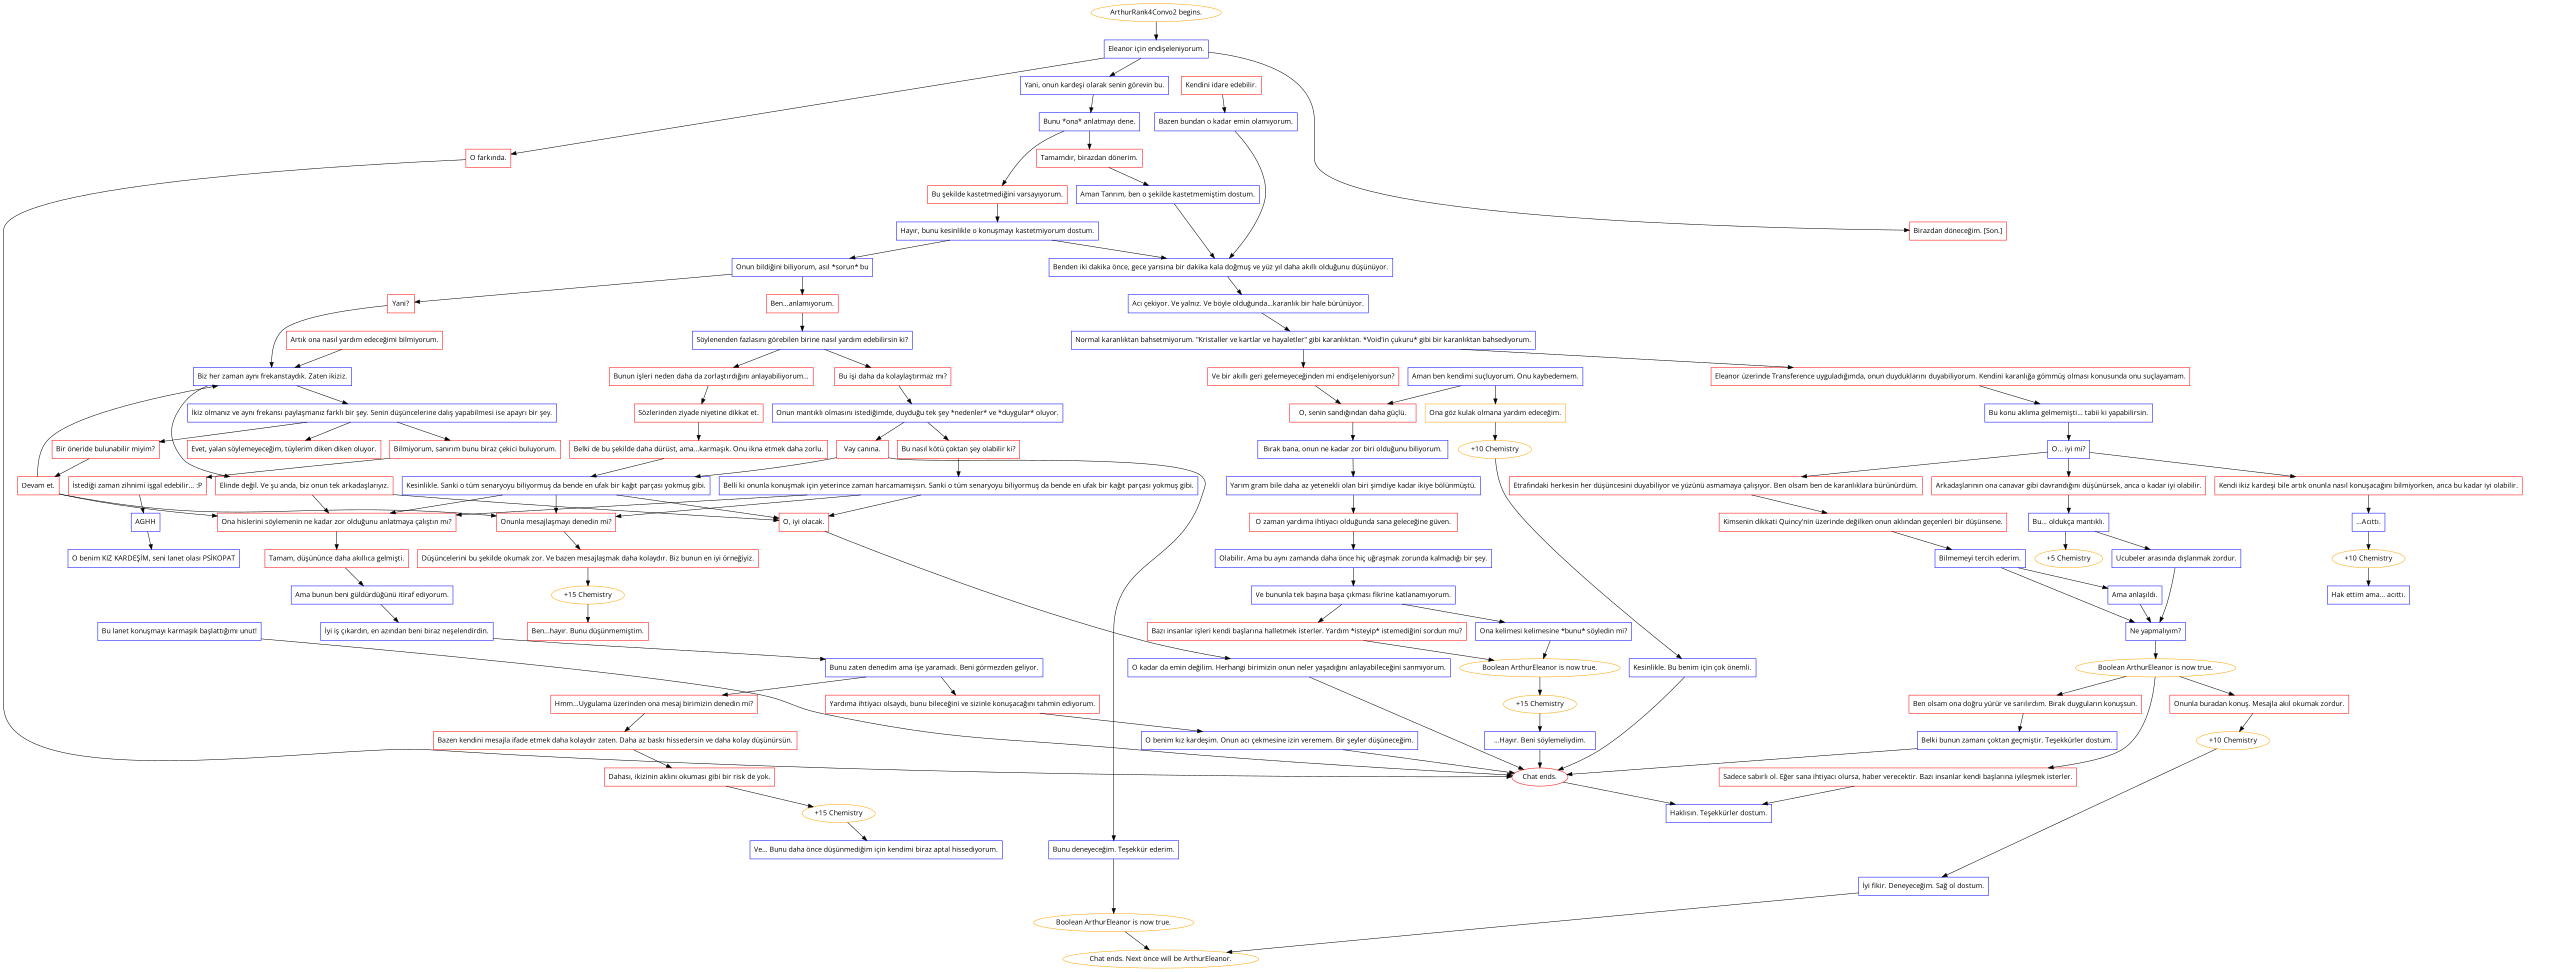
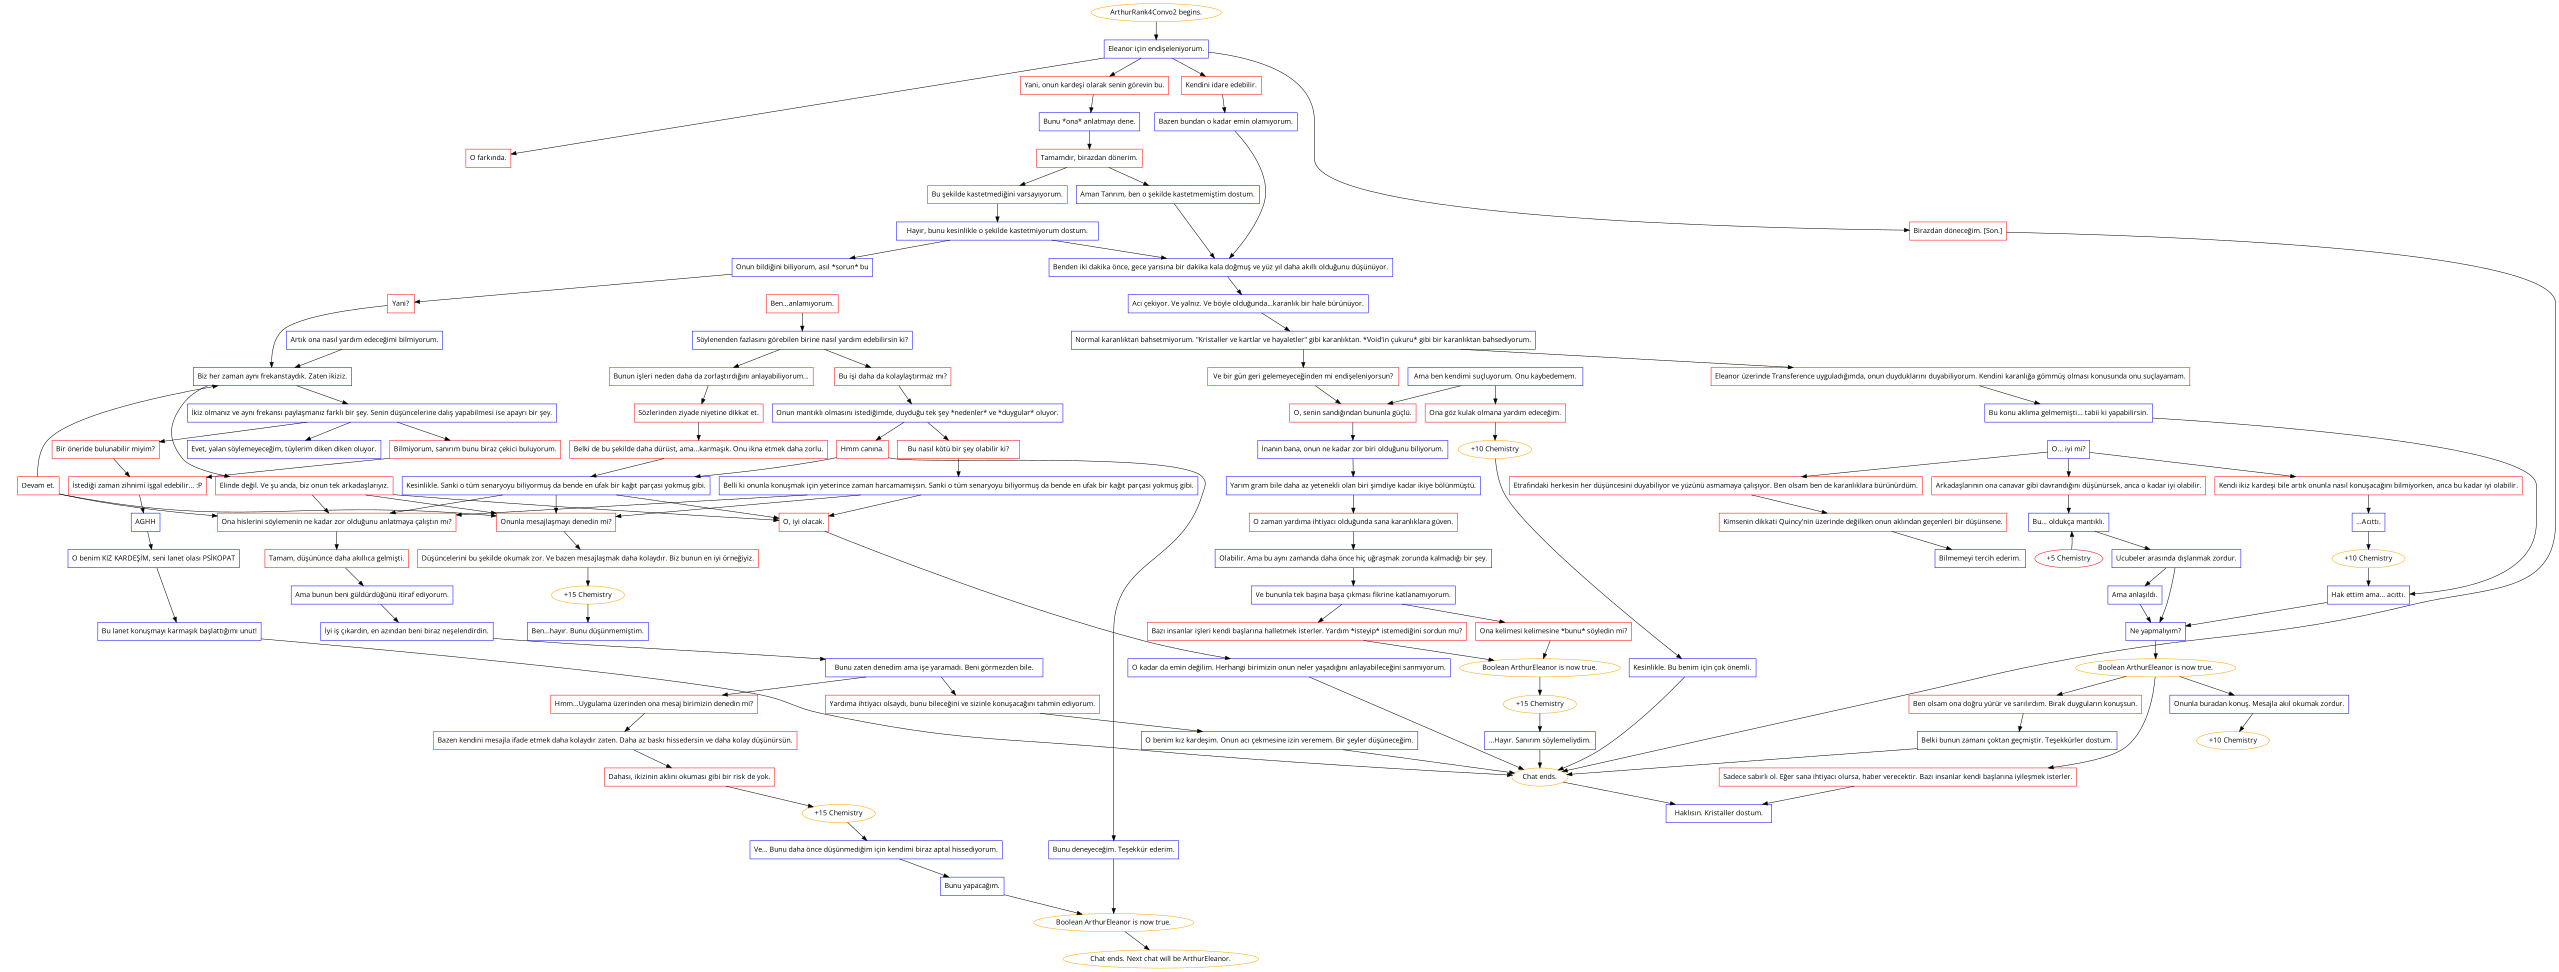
edge "Eleanor için endişeleniyorum." -> "Kendini idare edebilir.": added
node "Yani, onun kardeşi olarak senin görevin bu.": color blue -> red
edge "Bunu *ona* anlatmayı dene." -> "Bu şekilde kastetmediğini varsayıyorum.": now "Tamamdır, birazdan dönerim." -> "Bu şekilde kastetmediğini varsayıyorum."
node "Hayır, bunu kesinlikle o konuşmayı kastetmiyorum dostum.": label "Hayır, bunu kesinlikle o konuşmayı kastetmiyorum dostum." -> "Hayır, bunu kesinlikle o şekilde kastetmiyorum dostum."
edge "Onun bildiğini biliyorum, asıl *sorun* bu" -> "Ben...anlamıyorum.": removed
node "Artık ona nasıl yardım edeceğimi bilmiyorum.": color red -> blue
node "Ve bir akıllı geri gelemeyeceğinden mi endişeleniyorsun?": label "Ve bir akıllı geri gelemeyeceğinden mi endişeleniyorsun?" -> "Ve bir gün geri gelemeyeceğinden mi endişeleniyorsun?"
node "Aman ben kendimi suçluyorum. Onu kaybedemem.": label "Aman ben kendimi suçluyorum. Onu kaybedemem." -> "Ama ben kendimi suçluyorum. Onu kaybedemem."
node "O, senin sandığından daha güçlü.": label "O, senin sandığından daha güçlü." -> "O, senin sandığından bununla güçlü."
node "Ona göz kulak olmana yardım edeceğim.": color orange -> red
edge "Bu konu aklıma gelmemişti... tabii ki yapabilirsin." -> "O... iyi mi?": now "Bu konu aklıma gelmemişti... tabii ki yapabilirsin." -> "Hak ettim ama... acıttı."
node "Evet, yalan söylemeyeceğim, tüylerim diken diken oluyor.": color red -> blue
node "Vay canına.": label "Vay canına." -> "Hmm canına."
node "Bu nasıl kötü çoktan şey olabilir ki?": label "Bu nasıl kötü çoktan şey olabilir ki?" -> "Bu nasıl kötü bir şey olabilir ki?"
node "Bırak bana, onun ne kadar zor biri olduğunu biliyorum.": label "Bırak bana, onun ne kadar zor biri olduğunu biliyorum." -> "İnanın bana, onun ne kadar zor biri olduğunu biliyorum."
edge "Bir öneride bulunabilir miyim?" -> "Devam et.": now "Bir öneride bulunabilir miyim?" -> "İstediği zaman zihnimi işgal edebilir... :P"
edge "Elinde değil. Ve şu anda, biz onun tek arkadaşlarıyız." -> "Onunla mesajlaşmayı denedin mi?": added
node "O zaman yardıma ihtiyacı olduğunda sana geleceğine güven.": label "O zaman yardıma ihtiyacı olduğunda sana geleceğine güven." -> "O zaman yardıma ihtiyacı olduğunda sana karanlıklara güven."
edge "Bu... oldukça mantıklı." -> "+5 Chemistry": reversed
node "+5 Chemistry": color orange -> red
edge "Bilmemeyi tercih ederim." -> "Ama anlaşıldı.": now "Ucubeler arasında dışlanmak zordur." -> "Ama anlaşıldı."
edge "O benim KIZ KARDEŞİM, seni lanet olası PSİKOPAT" -> "Bu lanet konuşmayı karmaşık başlattığımı unut!": added
edge "Bilmemeyi tercih ederim." -> "Ne yapmalıyım?": now "Hak ettim ama... acıttı." -> "Ne yapmalıyım?"
node "Ben...hayır. Bunu düşünmemiştim.": color red -> blue
node "Ona kelimesi kelimesine *bunu* söyledin mi?": color blue -> red
node "Bunu zaten denedim ama işe yaramadı. Beni görmezden geliyor.": label "Bunu zaten denedim ama işe yaramadı. Beni görmezden geliyor." -> "Bunu zaten denedim ama işe yaramadı. Beni görmezden bile."
node "Onunla buradan konuş. Mesajla akıl okumak zordur.": color red -> blue
node "...Hayır. Beni söylemeliydim.": label "...Hayır. Beni söylemeliydim." -> "...Hayır. Sanırım söylemeliydim."
edge "O farkında." -> "Chat ends.": now "Birazdan döneceğim. [Son.]" -> "Chat ends."
node "Chat ends.": color red -> orange
node "Haklısın. Teşekkürler dostum.": label "Haklısın. Teşekkürler dostum." -> "Haklısın. Kristaller dostum."
node "Bunu yapacağım.": added
node "İyi fikir. Deneyeceğim. Sağ ol dostum.": removed
node "Chat ends. Next önce will be ArthurEleanor.": label "Chat ends. Next önce will be ArthurEleanor." -> "Chat ends. Next chat will be ArthurEleanor."
